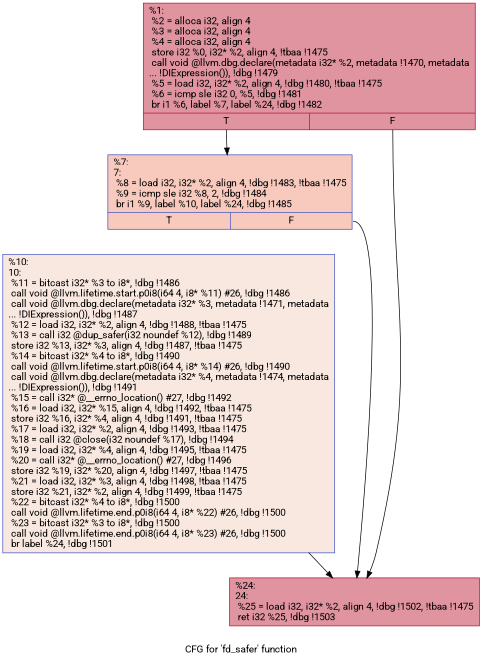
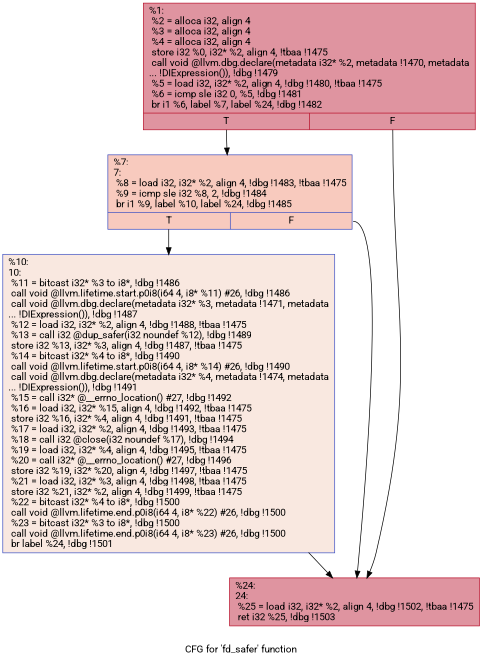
edge "%7:" -> "%10:": added
